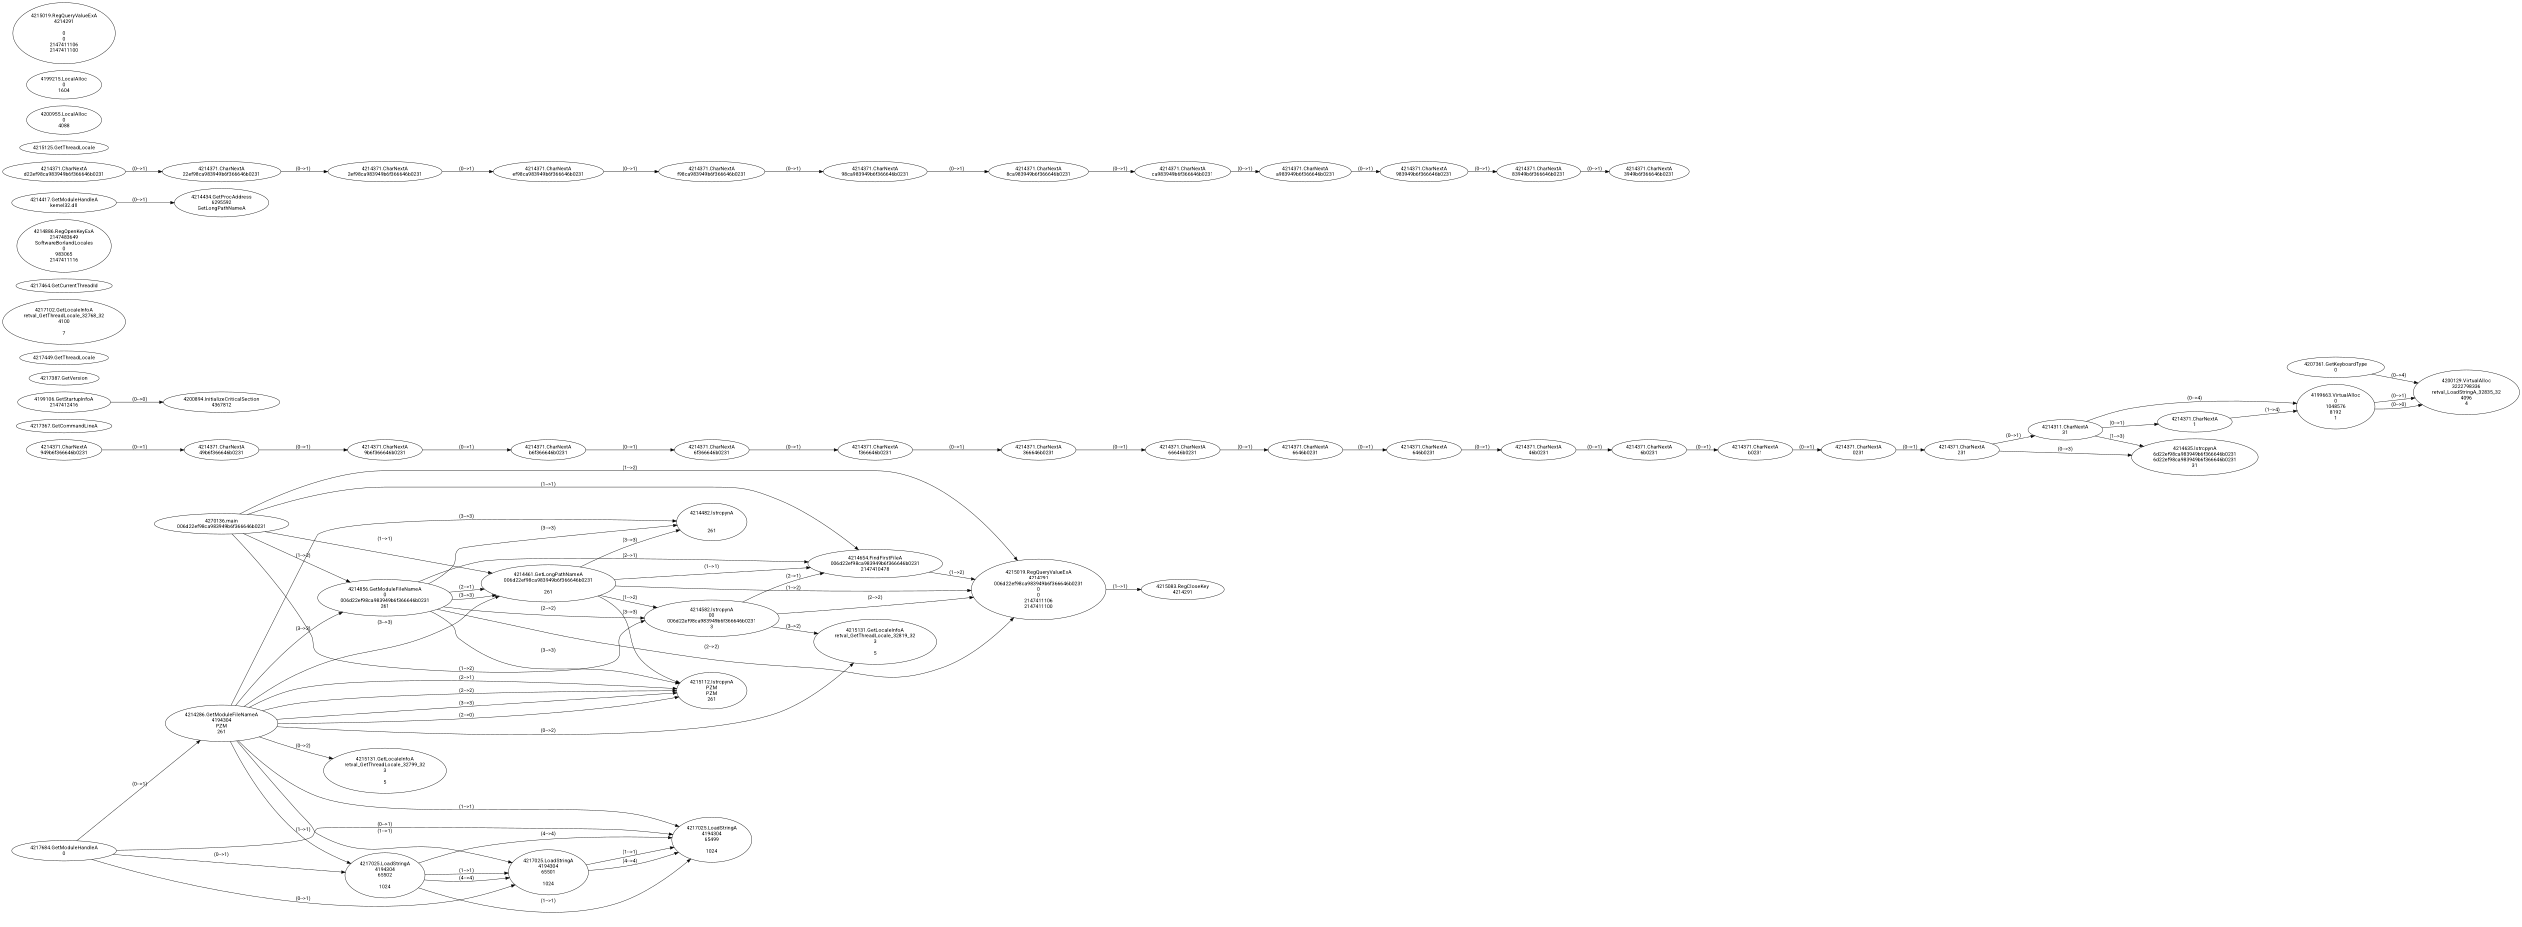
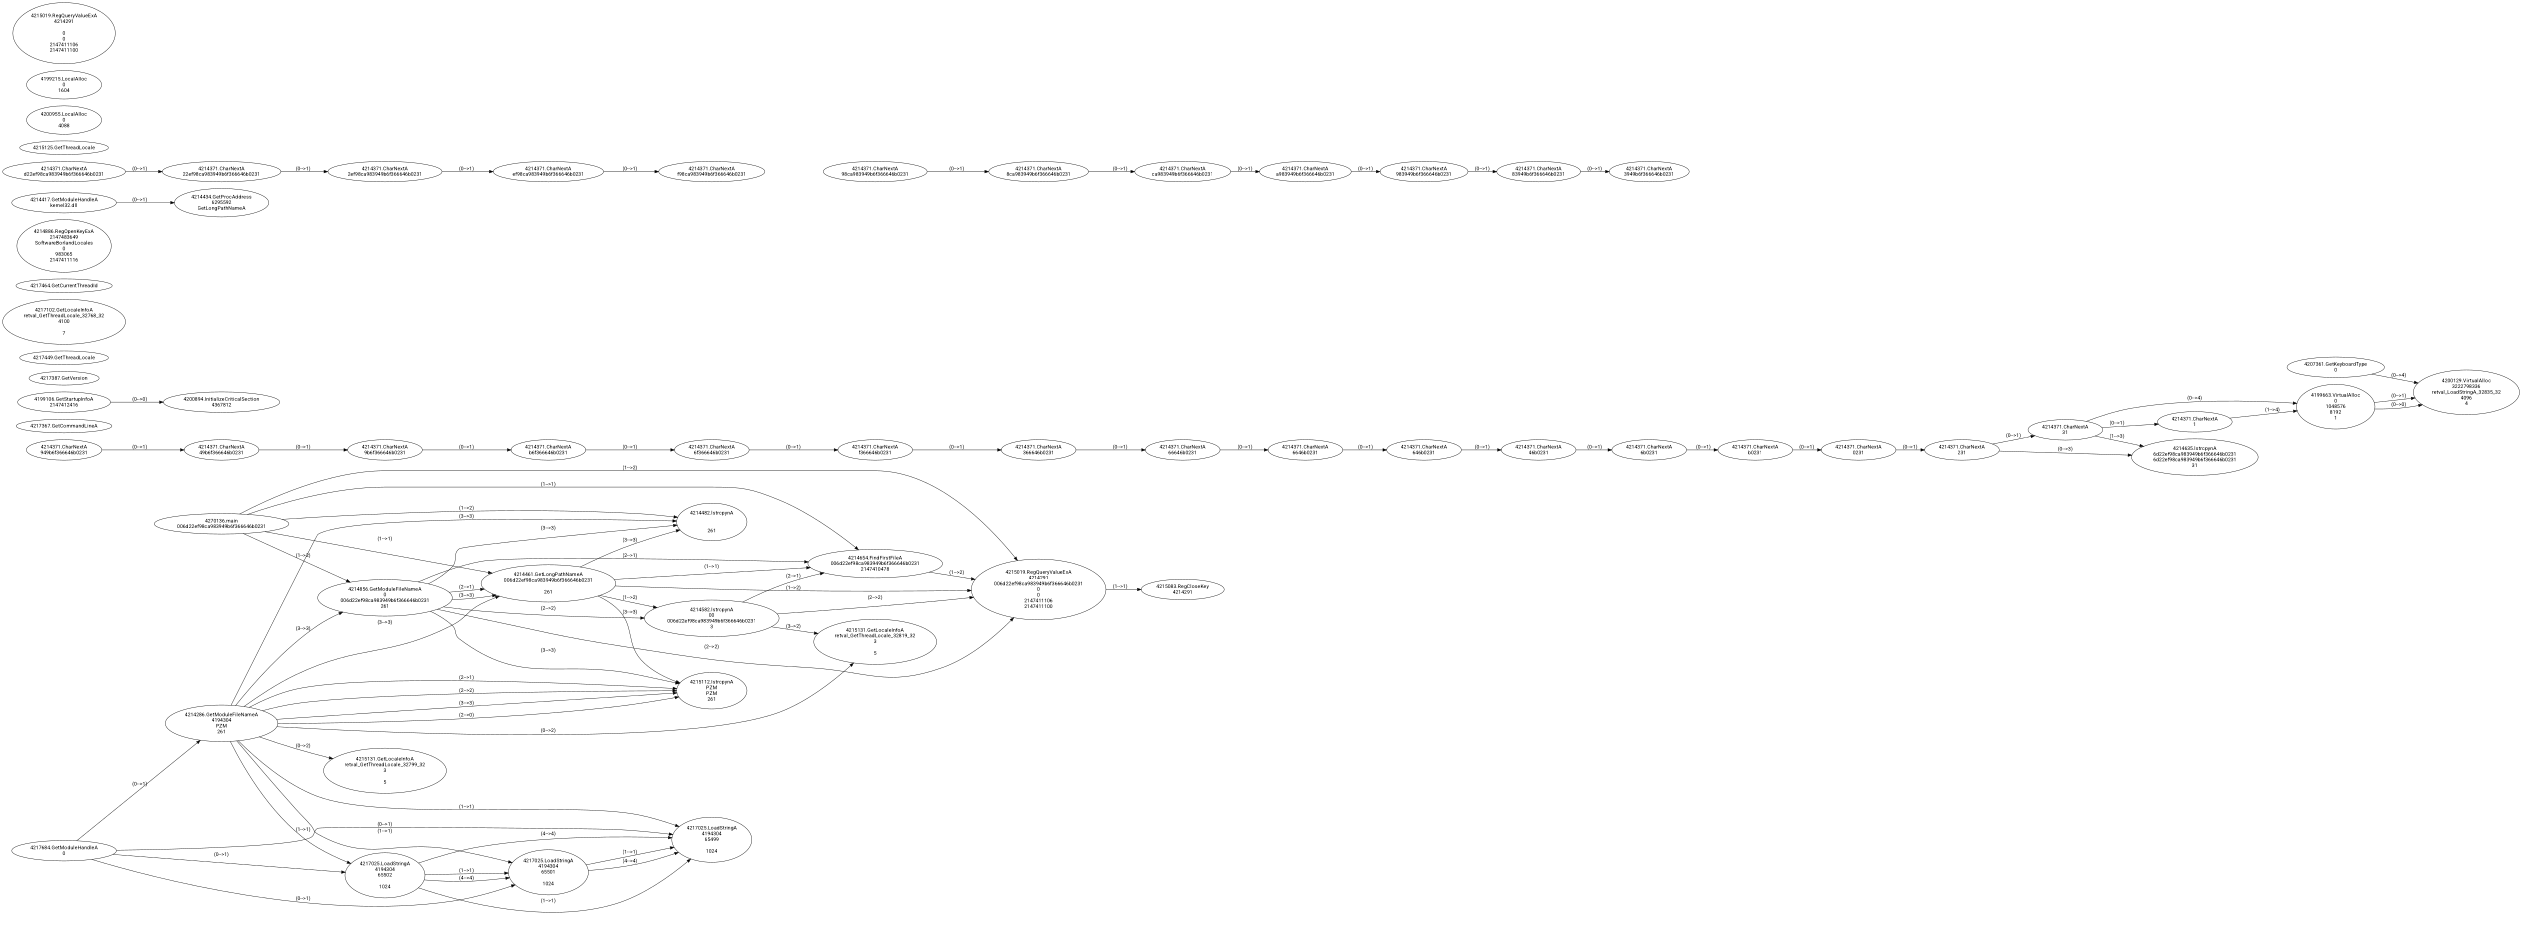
edge "4214371.CharNextA f98ca983949b6f366646b0231" -> "4214371.CharNextA 98ca983949b6f366646b0231": removed, label "(0-->1)"
node "4214311.CharNextA 31": label "4214311.CharNextA 31" -> "4214371.CharNextA 31"
edge "4270136.main 006d22ef98ca983949b6f366646b0231" -> "4214582.lstrcpynA 00 006d22ef98ca983949b6f366646b0231 3": now "4270136.main 006d22ef98ca983949b6f366646b0231" -> "4214482.lstrcpynA 261"
